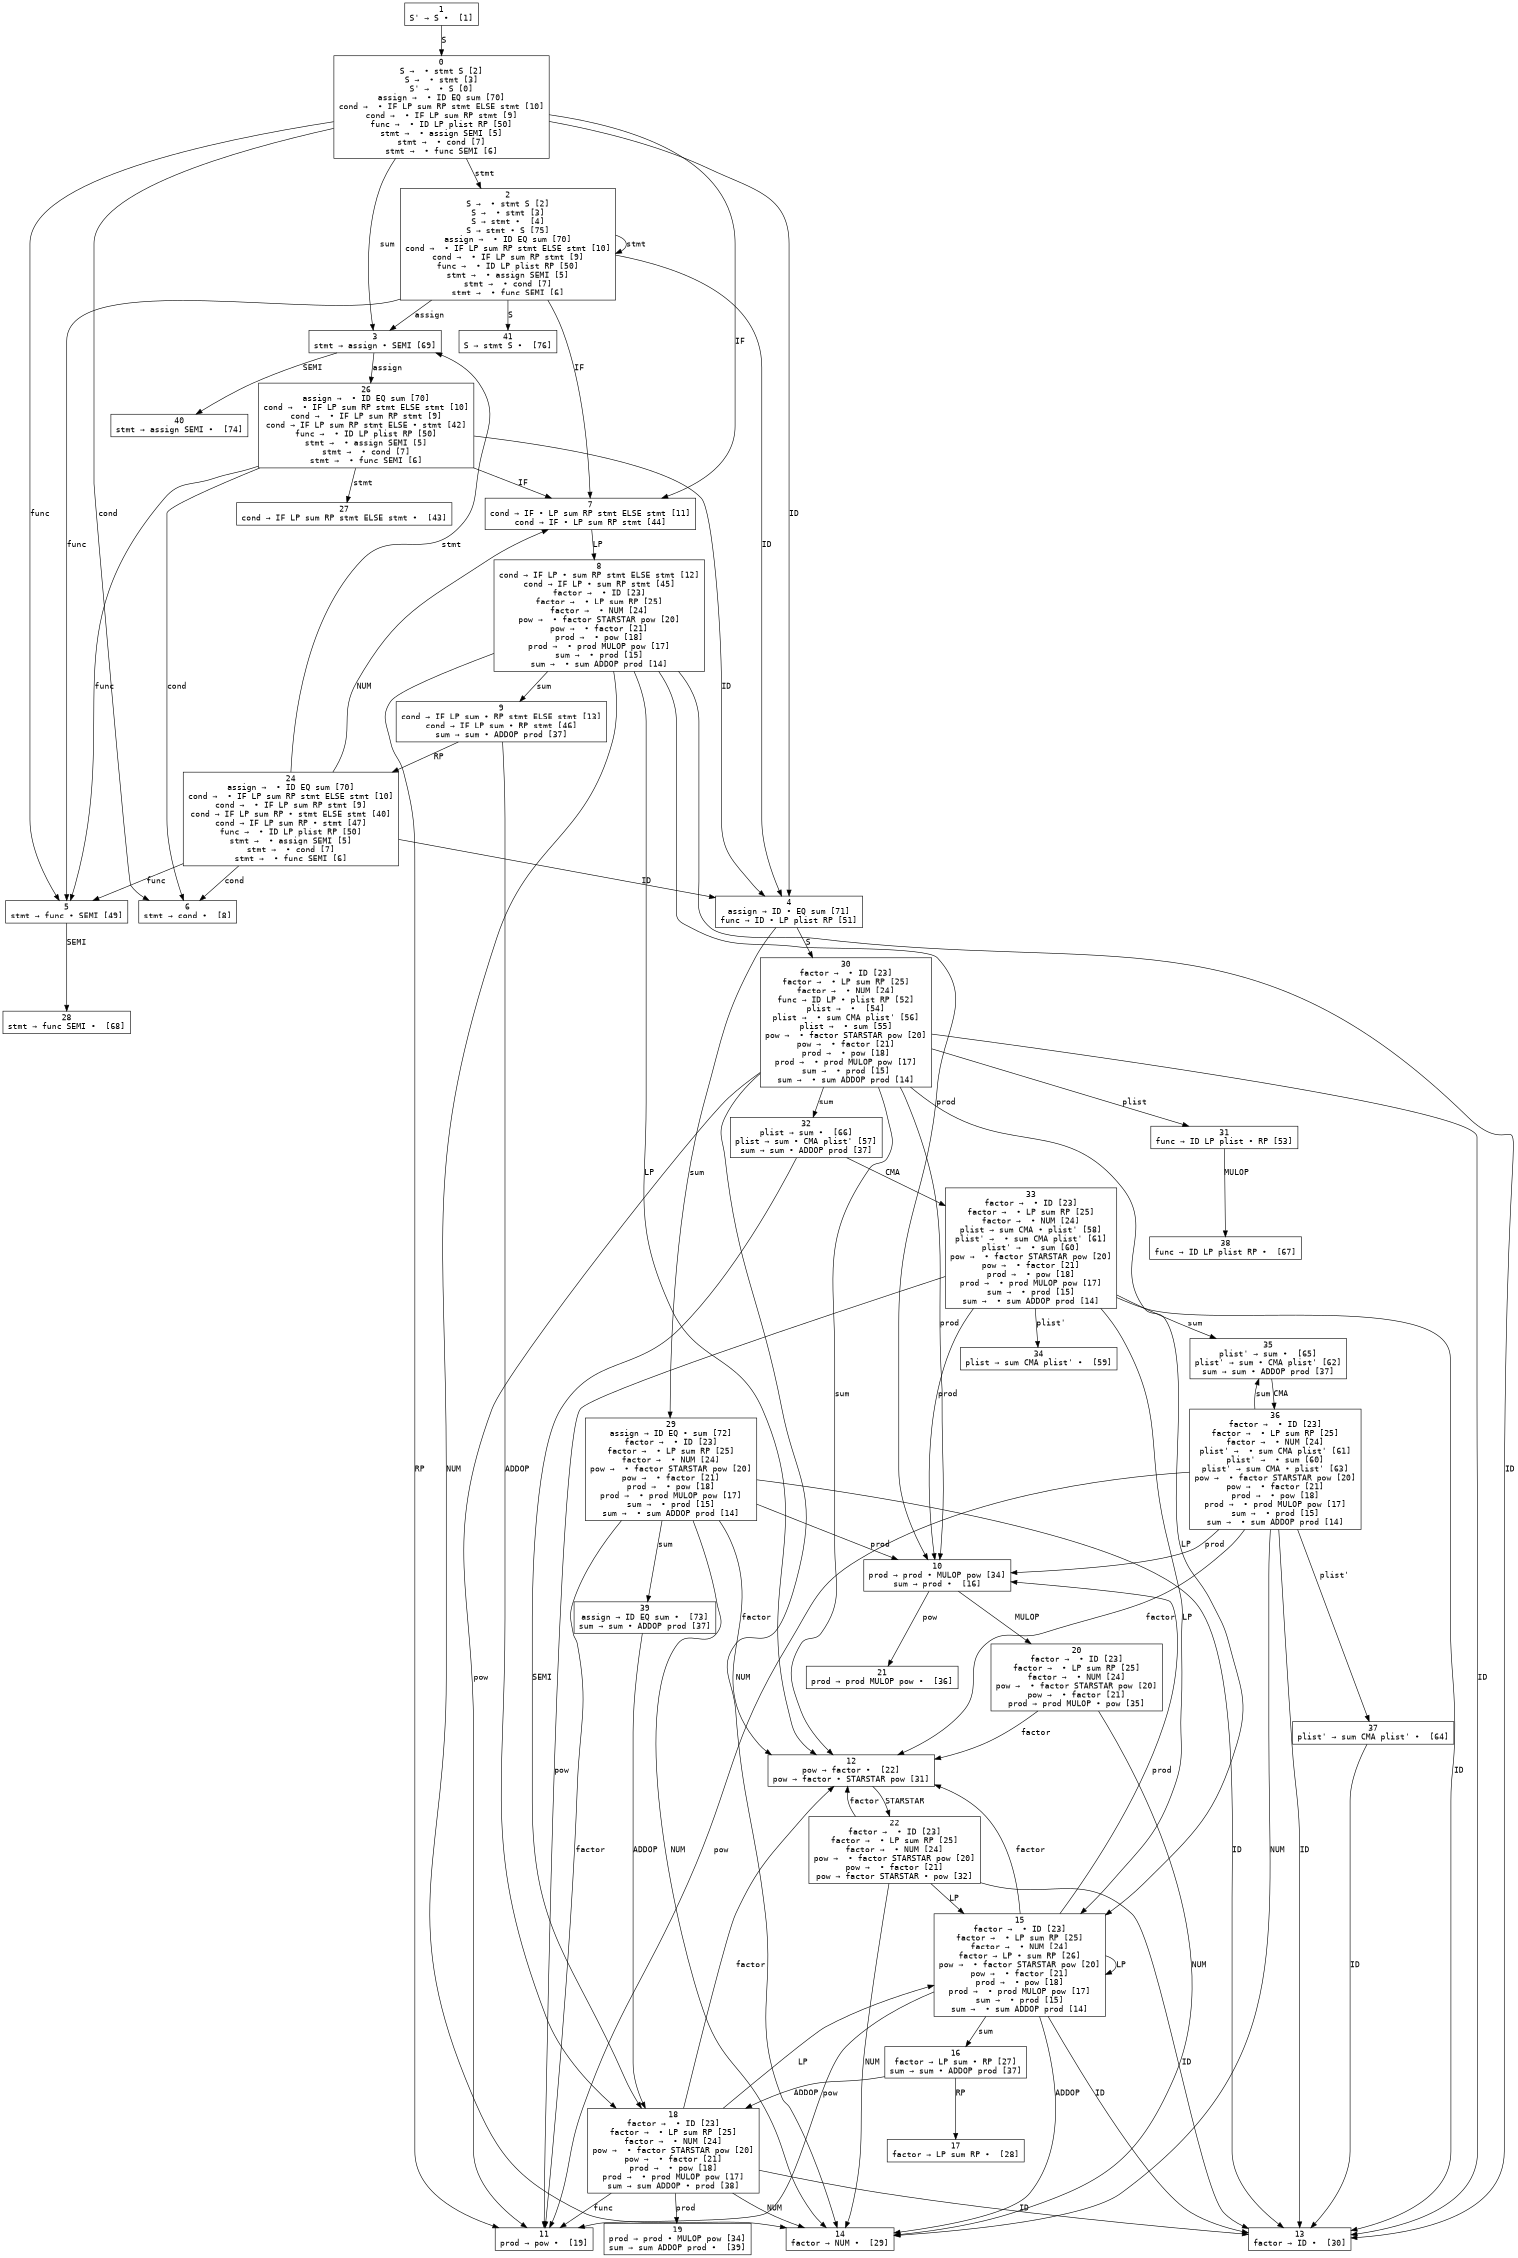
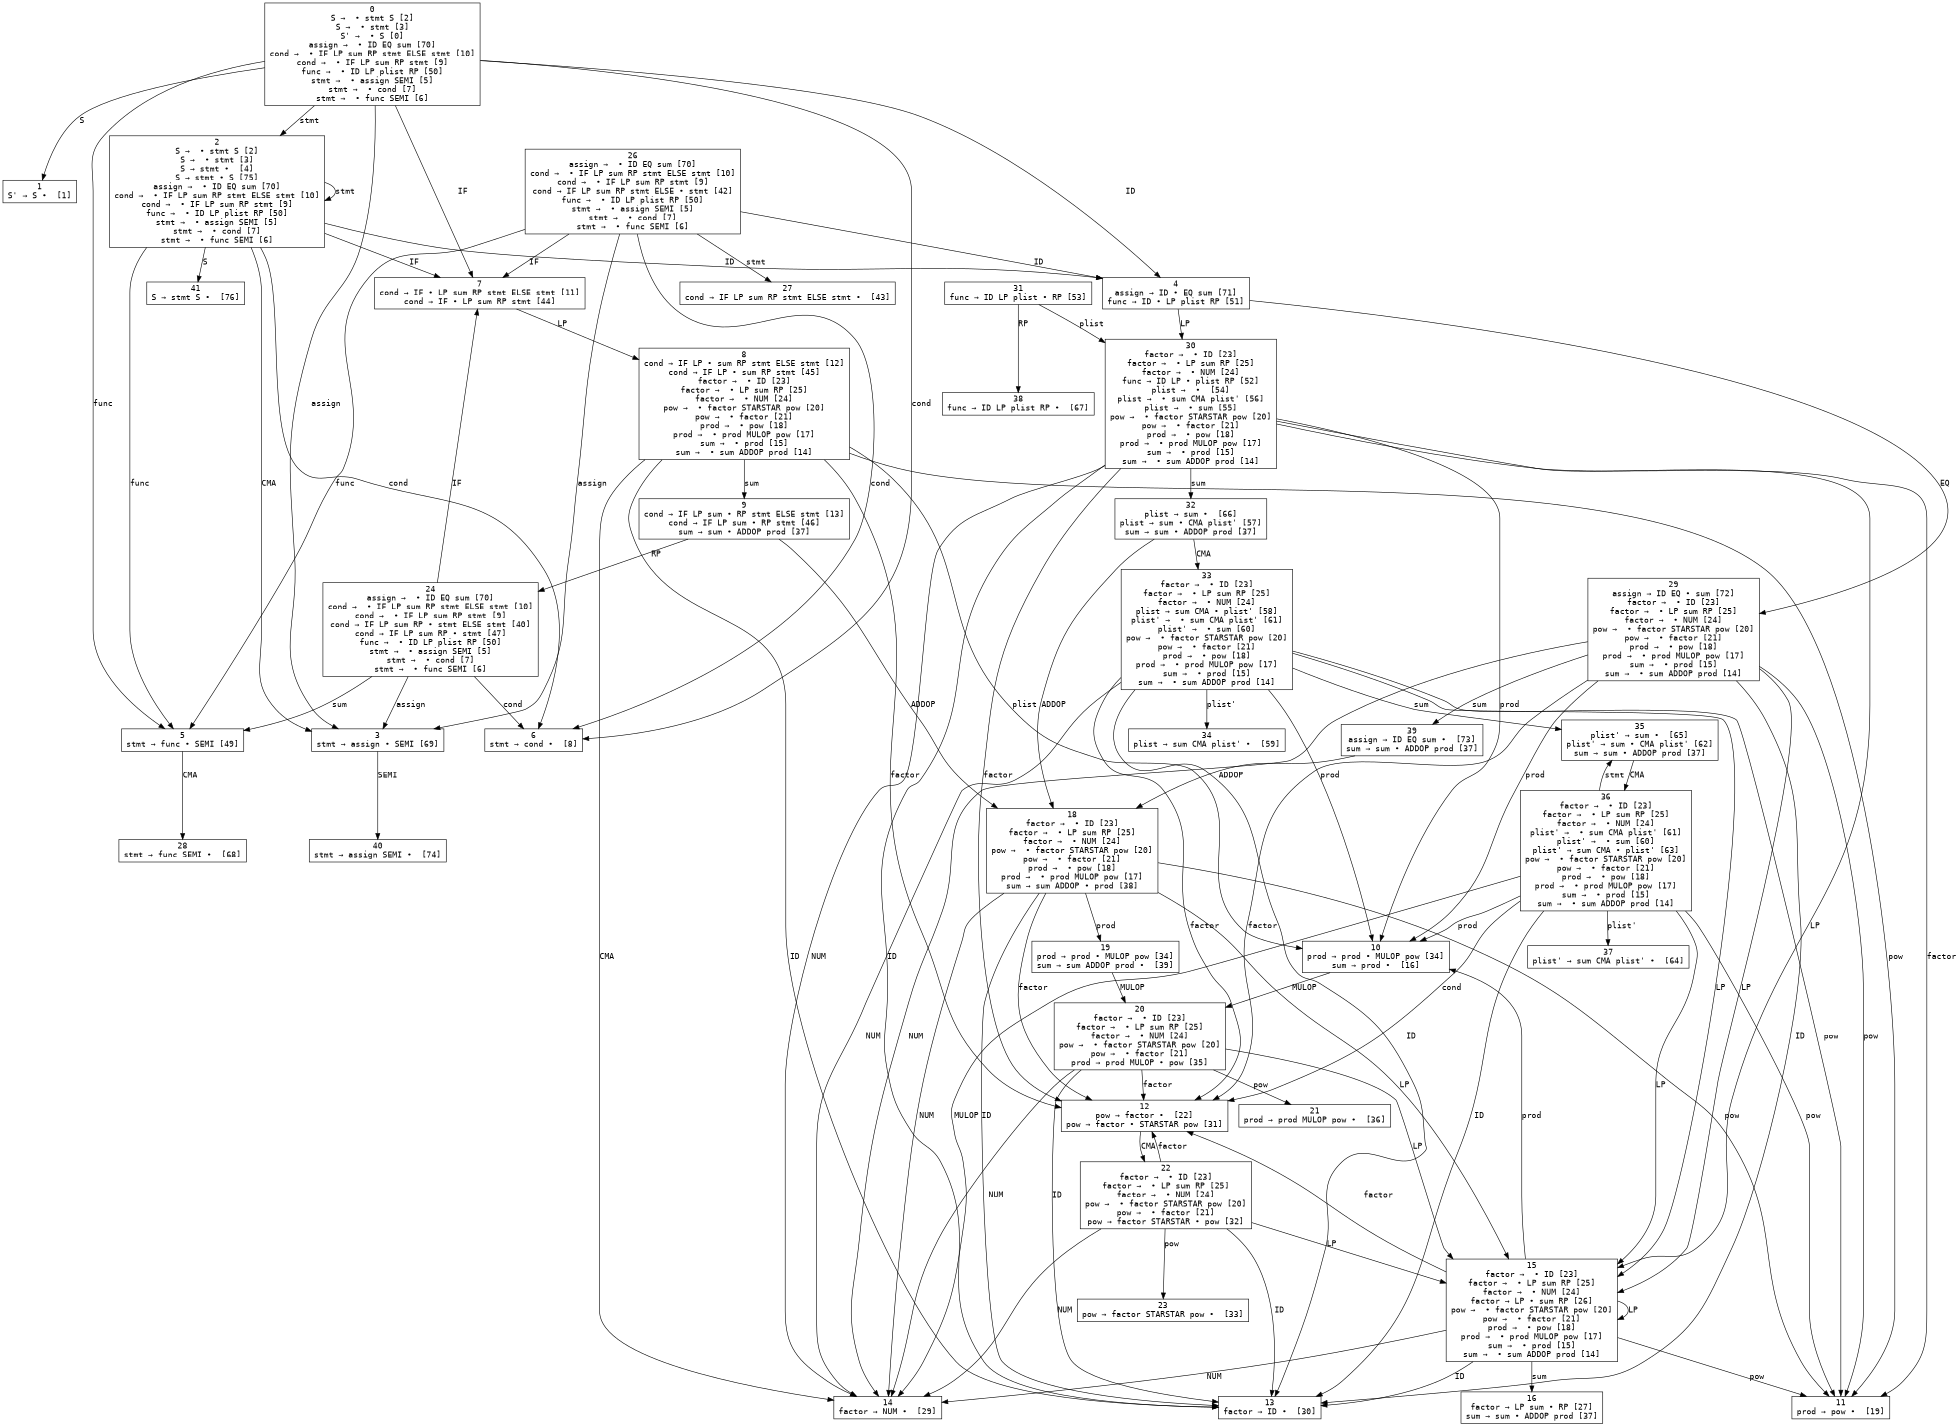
edge "1" -> "0": reversed
edge "0" -> "3": label "sum" -> "assign"
edge "2" -> "3": label "assign" -> "CMA"
edge "3" -> "26": reversed
edge "2" -> "6": added, label "cond"
edge "24" -> "3": label "stmt" -> "assign"
edge "24" -> "7": label "NUM" -> "IF"
edge "24" -> "4": removed, label "ID"
edge "33" -> "12": added, label "factor"
edge "24" -> "5": label "func" -> "sum"
edge "5" -> "28": label "SEMI" -> "CMA"
edge "4" -> "30": label "S" -> "LP"
edge "29" -> "15": added, label "LP"
edge "19" -> "20": added, label "MULOP"
edge "33" -> "14": added, label "NUM"
edge "36" -> "15": added, label "LP"
edge "30" -> "31": reversed
edge "20" -> "15": added, label "LP"
edge "8" -> "10": label "prod" -> "plist"
edge "8" -> "12": label "LP" -> "factor"
edge "4" -> "29": label "sum" -> "EQ"
edge "31" -> "38": label "MULOP" -> "RP"
node "23": added
edge "30" -> "12": label "sum" -> "factor"
edge "36" -> "35": label "sum" -> "stmt"
edge "8" -> "11": label "RP" -> "pow"
edge "8" -> "14": label "NUM" -> "CMA"
edge "36" -> "12": label "factor" -> "cond"
edge "10" -> "21": now "20" -> "21"
edge "30" -> "11": label "pow" -> "factor"
edge "32" -> "18": label "SEMI" -> "ADDOP"
edge "12" -> "22": label "STARSTAR" -> "CMA"
edge "29" -> "11": label "factor" -> "pow"
edge "36" -> "14": label "NUM" -> "MULOP"
edge "37" -> "13": now "20" -> "13"
edge "16" -> "18": removed, label "ADDOP"
edge "15" -> "14": label "ADDOP" -> "NUM"
node "17": removed
edge "18" -> "11": label "func" -> "pow"
